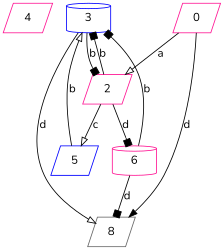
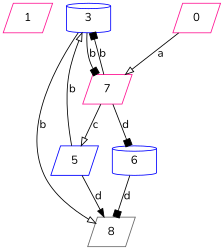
node "4": label "4" -> "1"
edge "6" -> "3": removed, label "b"
node "2": label "2" -> "7"
edge "3" -> "8": label "d" -> "b"
edge "0" -> "8": now "5" -> "8"
node "6": color deeppink -> blue
